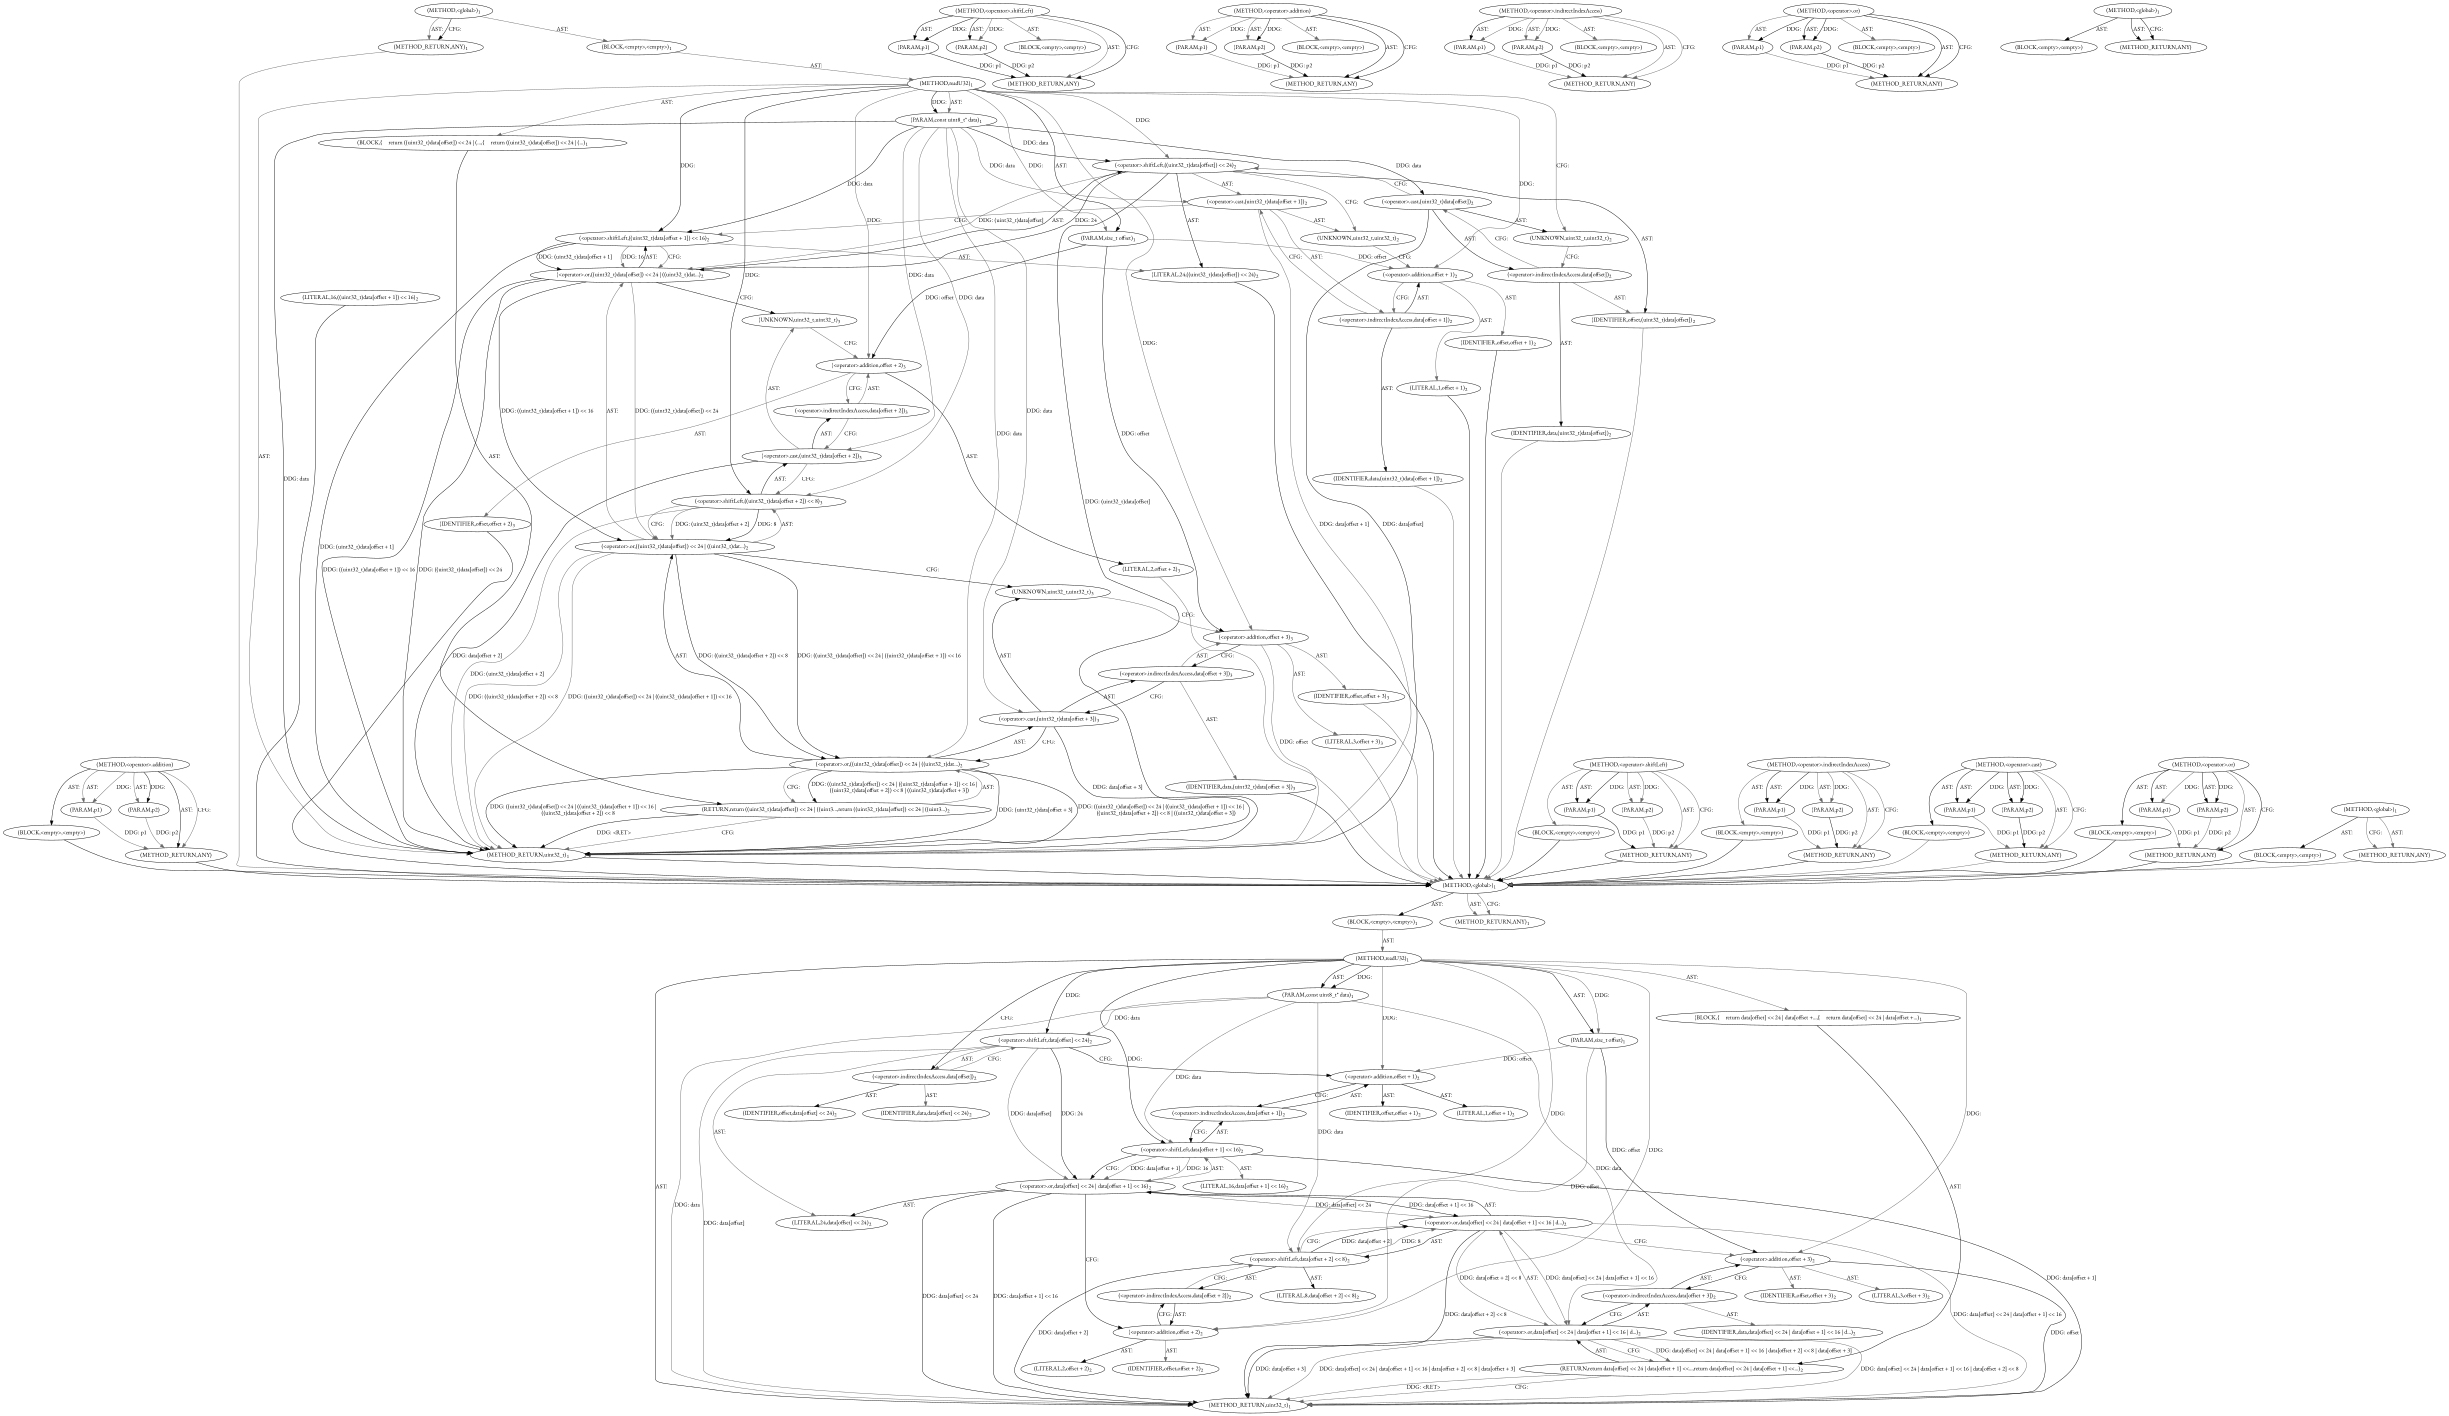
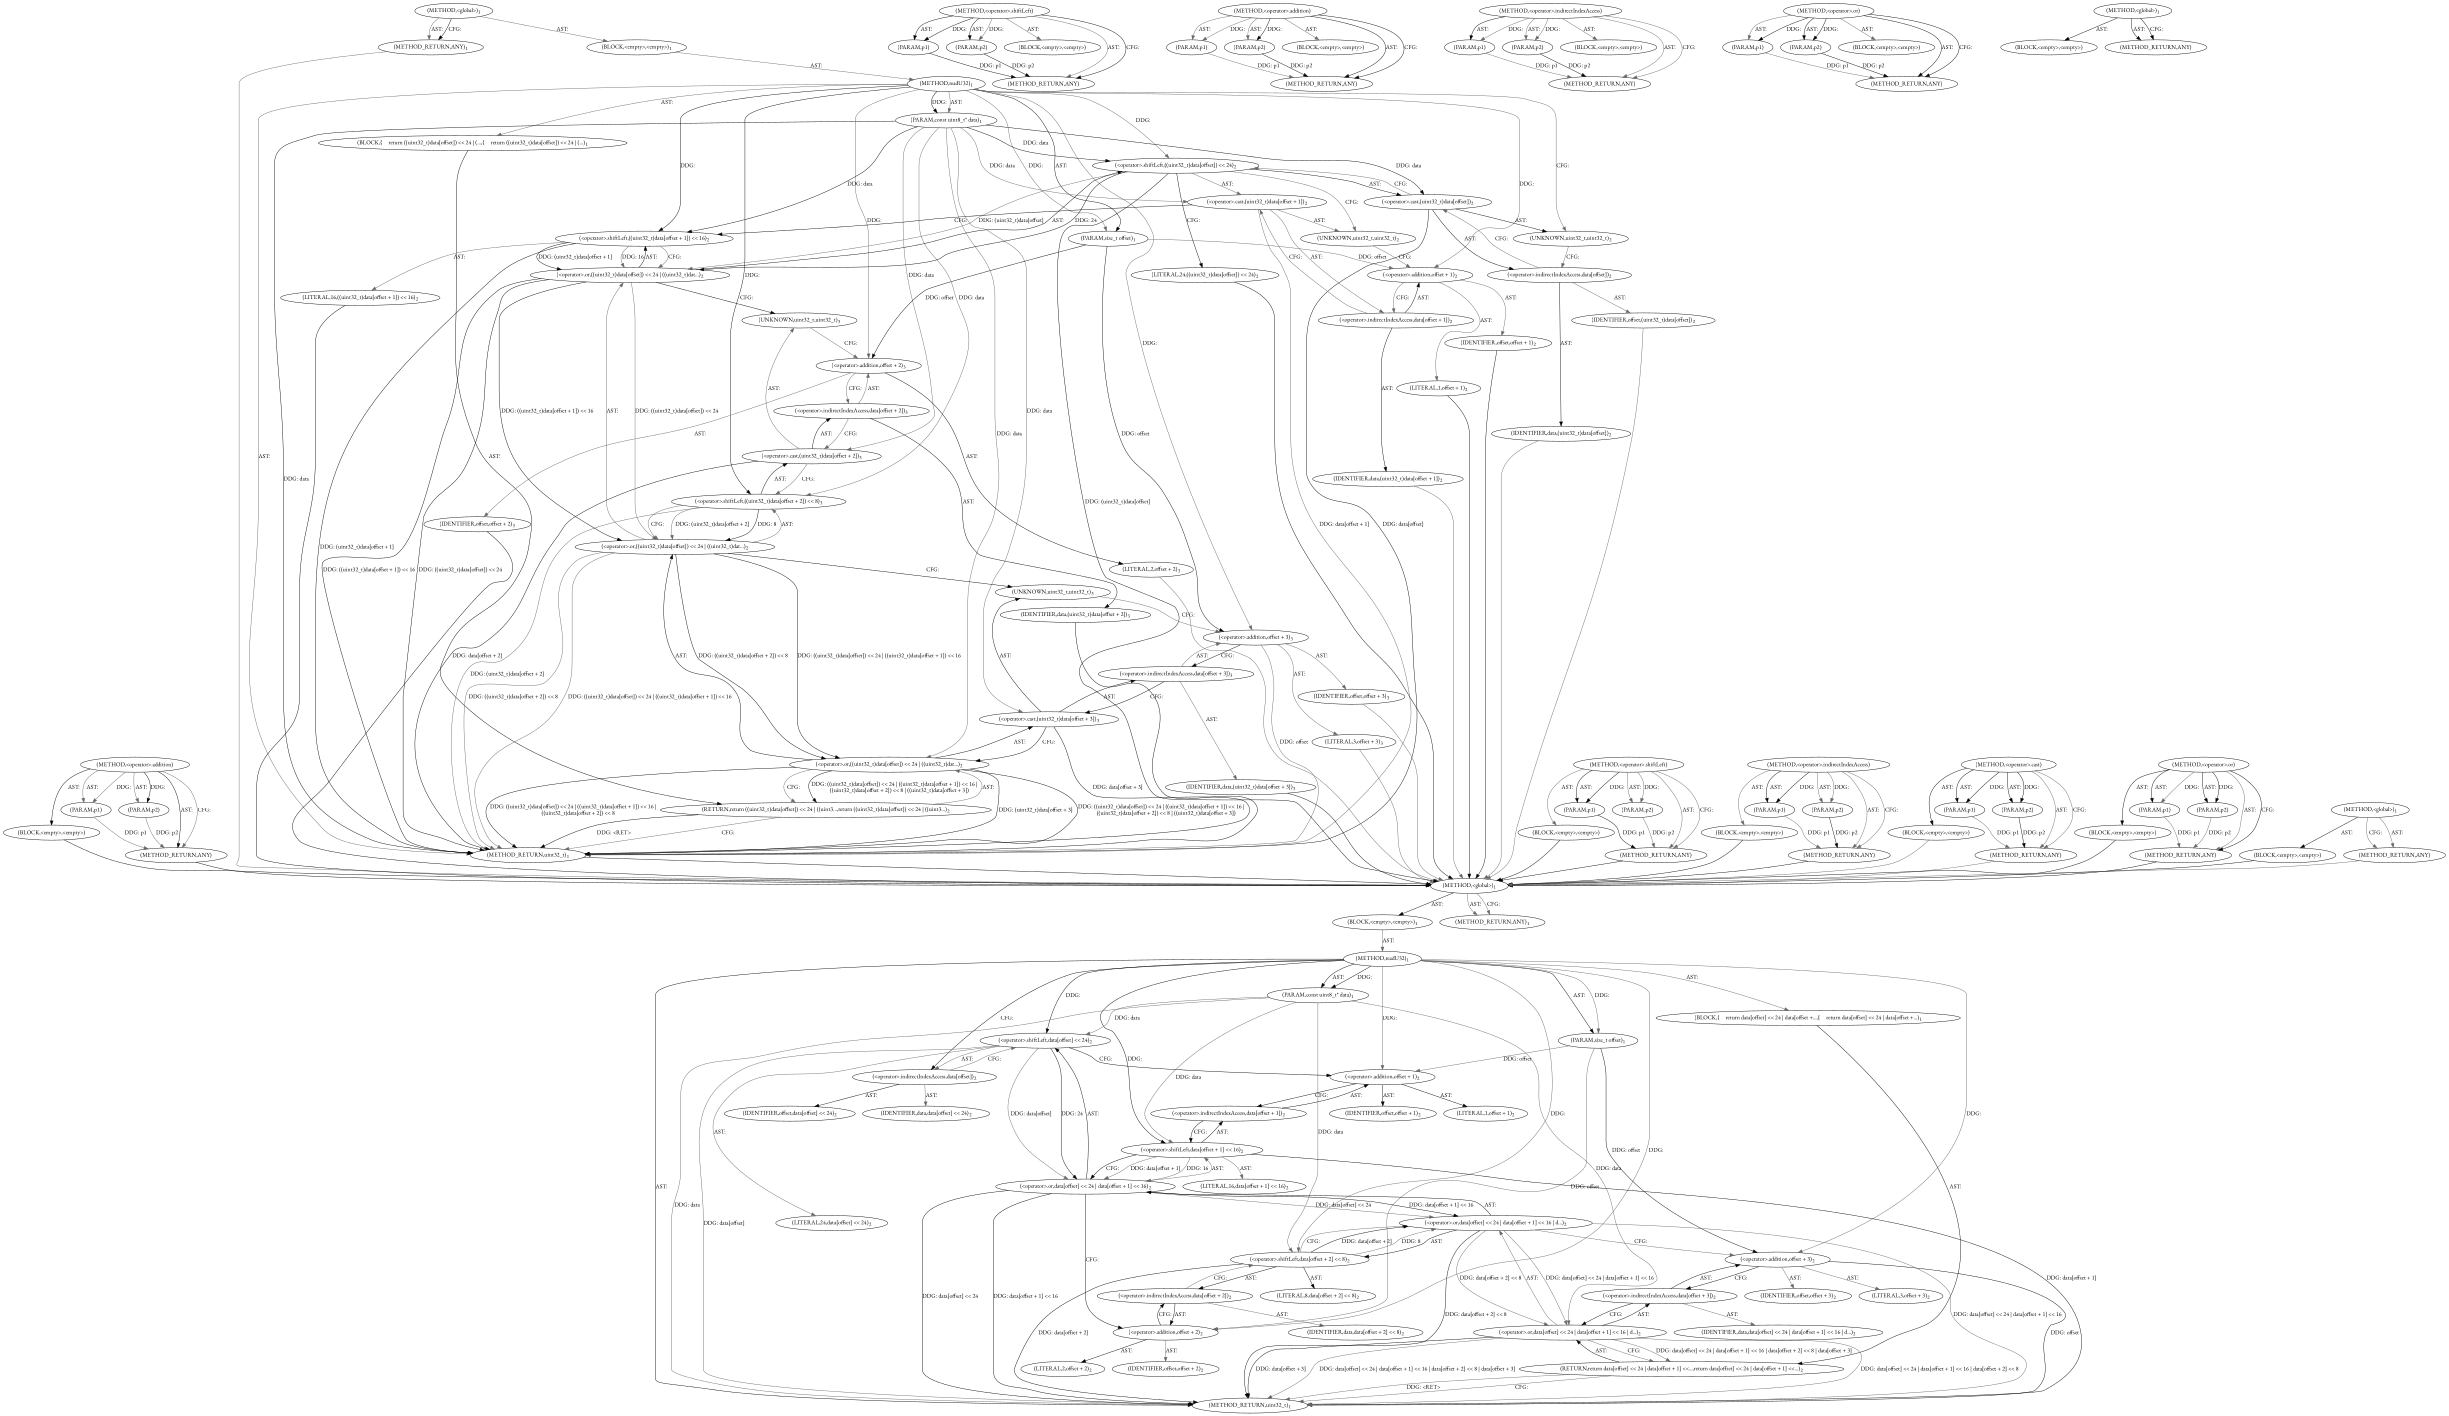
edge "(<operator>.shiftLeft,((uint32_t)data[offset]) << 24)" -> "(IDENTIFIER,offset,(uint32_t)data[offset])": now "(<operator>.shiftLeft,((uint32_t)data[offset]) << 24)" -> "(<operator>.cast,(uint32_t)data[offset])"
edge "(<operator>.cast,(uint32_t)data[offset + 1])" -> "(<operator>.shiftLeft,((uint32_t)data[offset + 1]) << 16)": color gray40 -> black
edge "(<operator>.shiftLeft,((uint32_t)data[offset]) << 24)" -> "(LITERAL,24,((uint32_t)data[offset]) << 24)": label "AST: " -> "CFG: "
edge "(<operator>.shiftLeft,((uint32_t)data[offset + 1]) << 16)" -> "(LITERAL,24,((uint32_t)data[offset]) << 24)": now "(<operator>.shiftLeft,((uint32_t)data[offset + 1]) << 16)" -> "(LITERAL,16,((uint32_t)data[offset + 1]) << 16)"
node "(IDENTIFIER,data,(uint32_t)data[offset + 2])": added
edge "(<operator>.or,data[offset] << 24 | data[offset + 1] << 16)" -> "(LITERAL,24,data[offset] << 24)": now "(<operator>.or,data[offset] << 24 | data[offset + 1] << 16)" -> "(<operator>.shiftLeft,data[offset] << 24)"
node "(IDENTIFIER,data,data[offset + 2] << 8)": added
